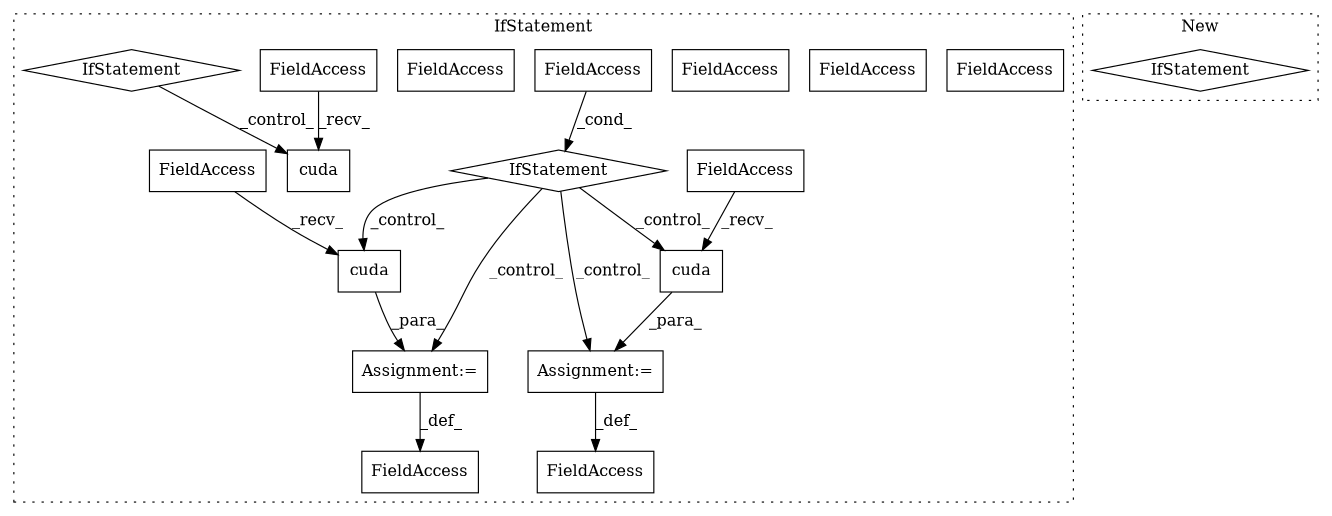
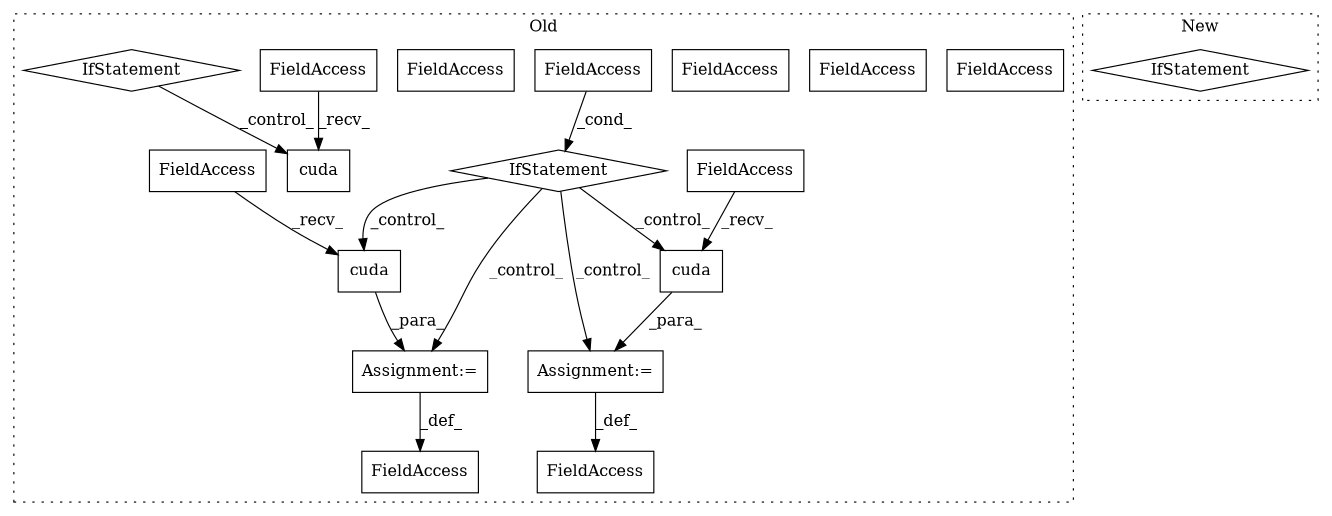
cluster "IfStatement": label "IfStatement" -> "Old"
